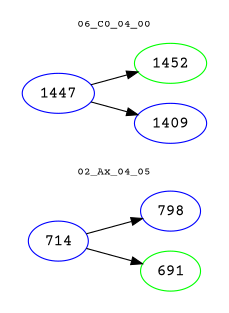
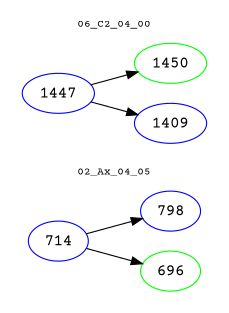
cluster "06_C0_04_00": label "06_C0_04_00" -> "06_C2_04_00"
node "1452": label "1452" -> "1450"
node "691": label "691" -> "696"
